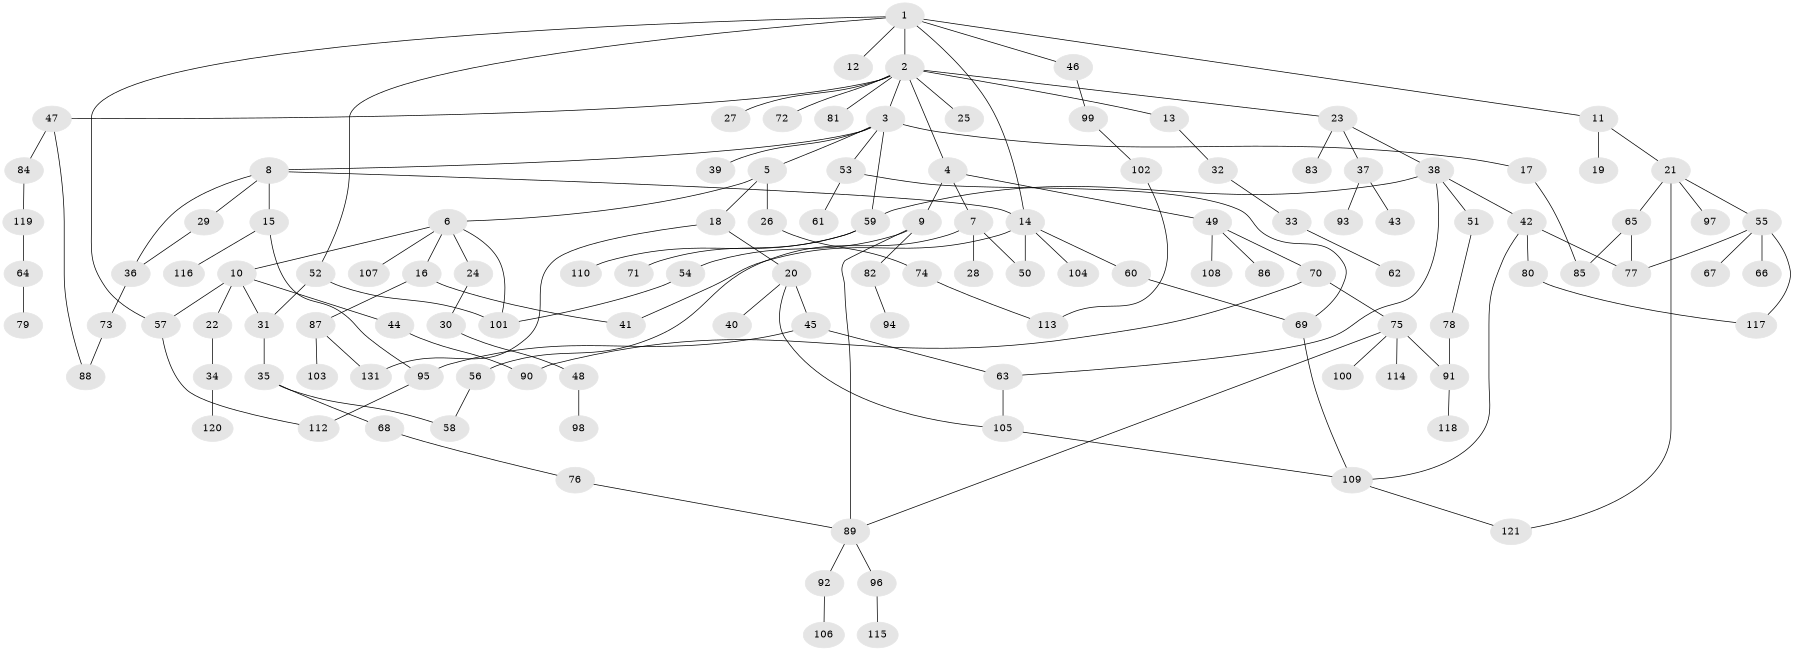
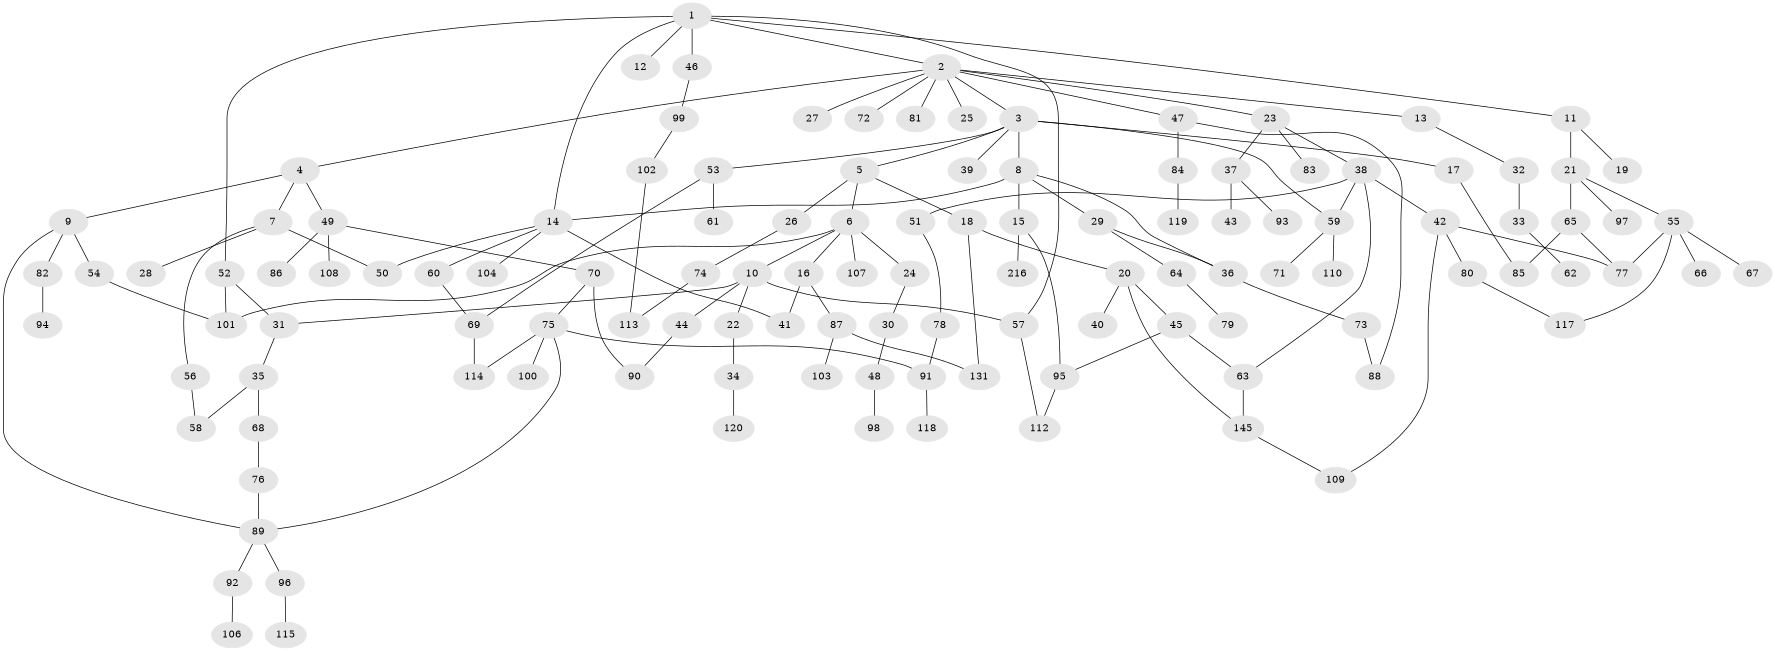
edge "119" -- "64": now "29" -- "64"
node "116": label "116" -> "216"
edge "69" -- "109": now "69" -- "114"
node "105": label "105" -> "145"
node "121": removed
